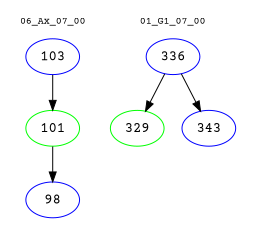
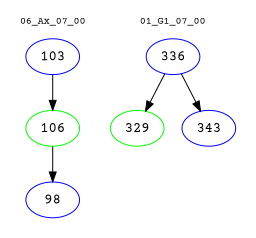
node "101": label "101" -> "106"
